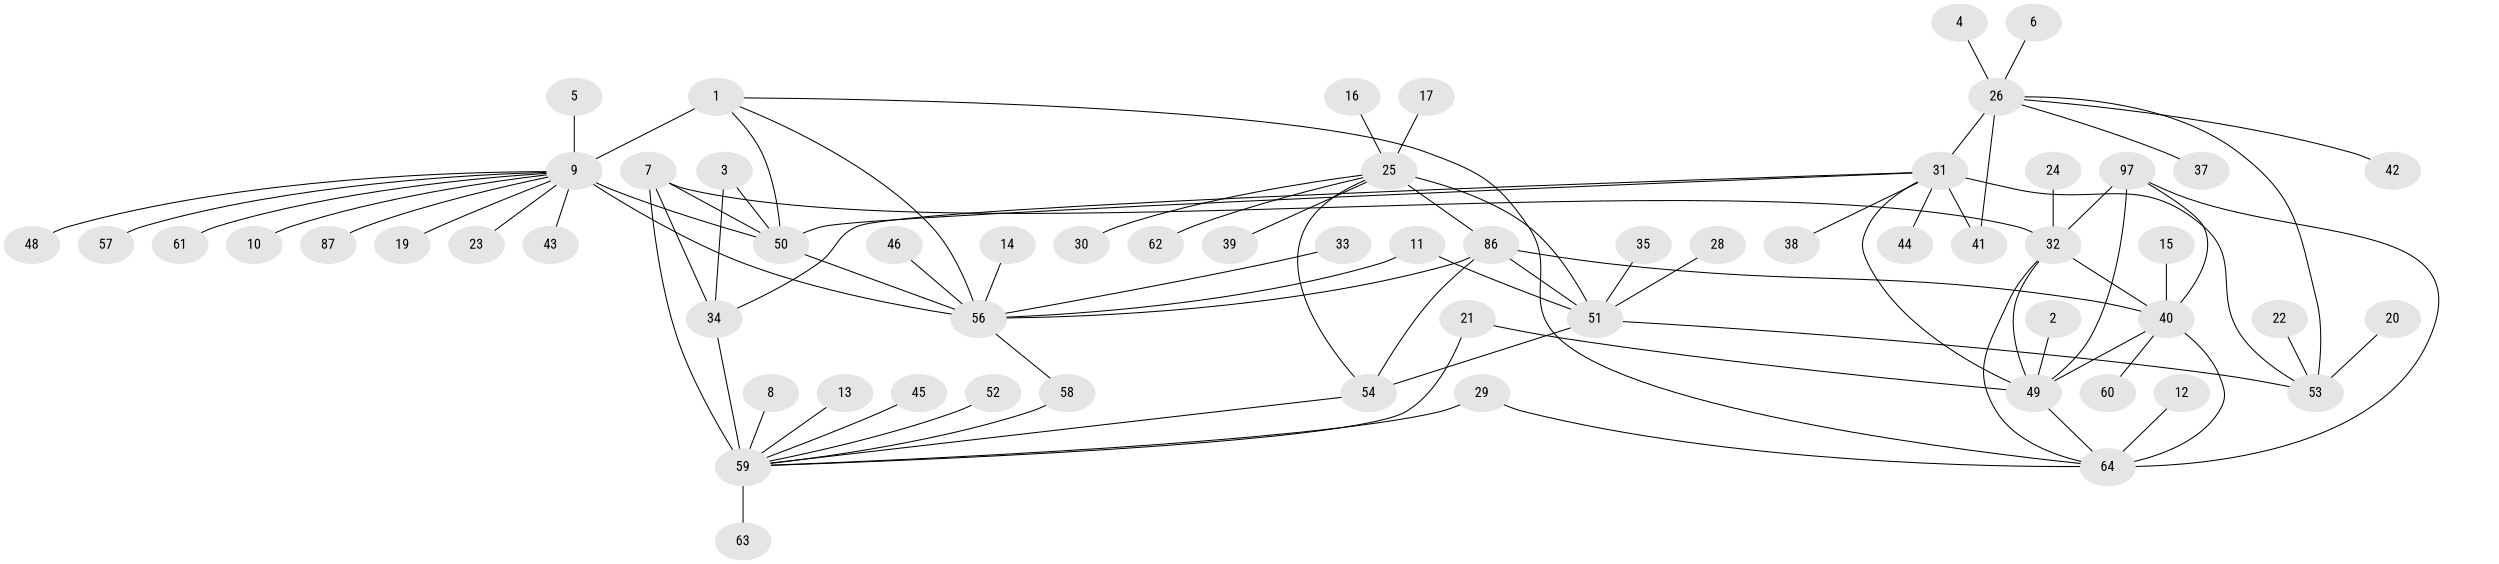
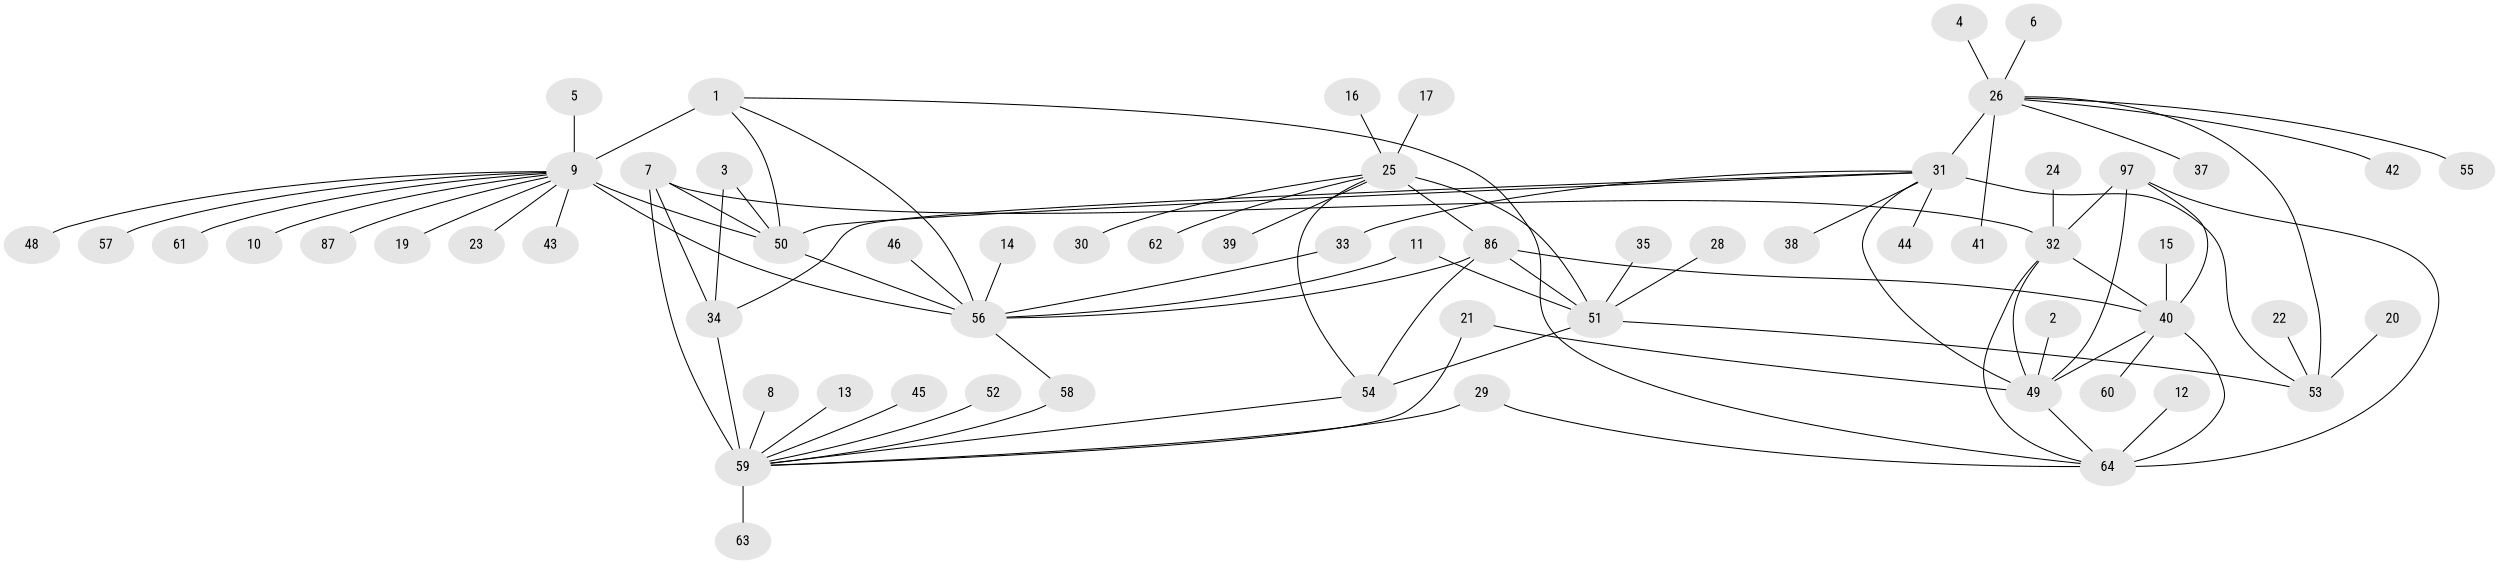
node "55": added
edge "31" -- "41": now "31" -- "33"
